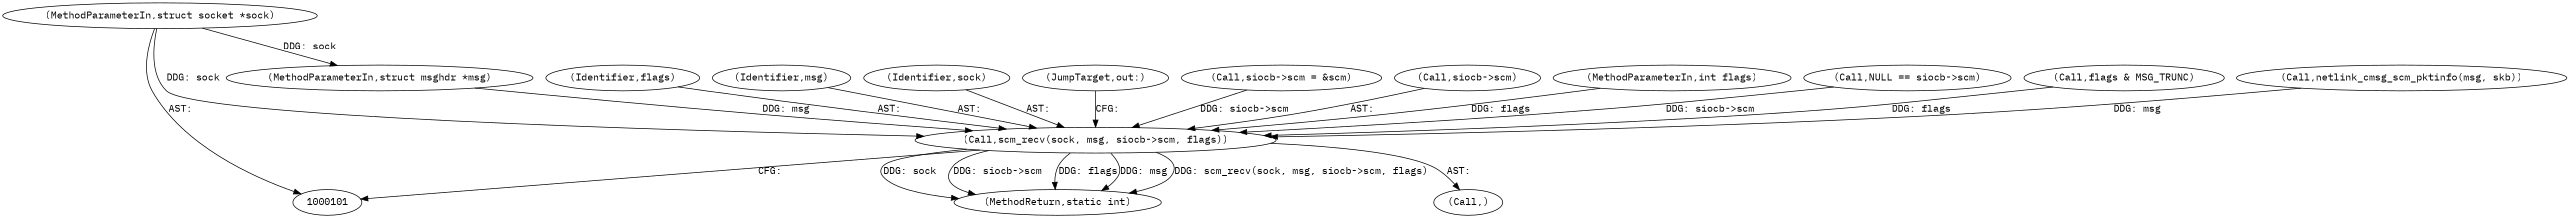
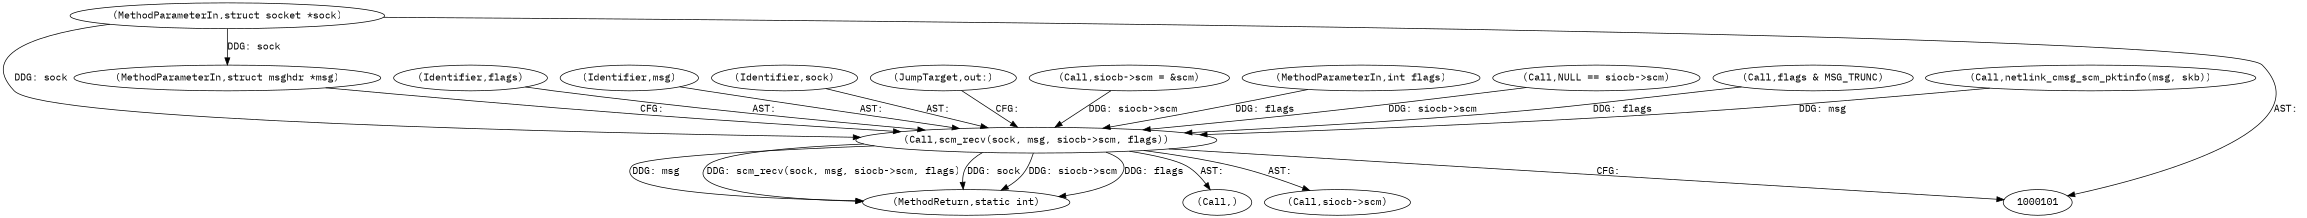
edge "(MethodParameterIn,struct msghdr *msg)" -> "(Call,scm_recv(sock, msg, siocb->scm, flags))": label "DDG: msg" -> "CFG: "
edge "(Call,siocb->scm)" -> "(Call,scm_recv(sock, msg, siocb->scm, flags))": reversed
